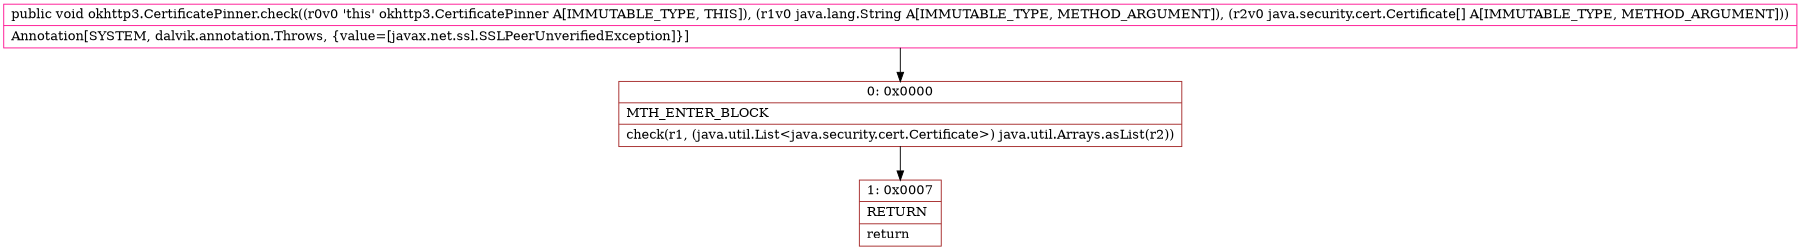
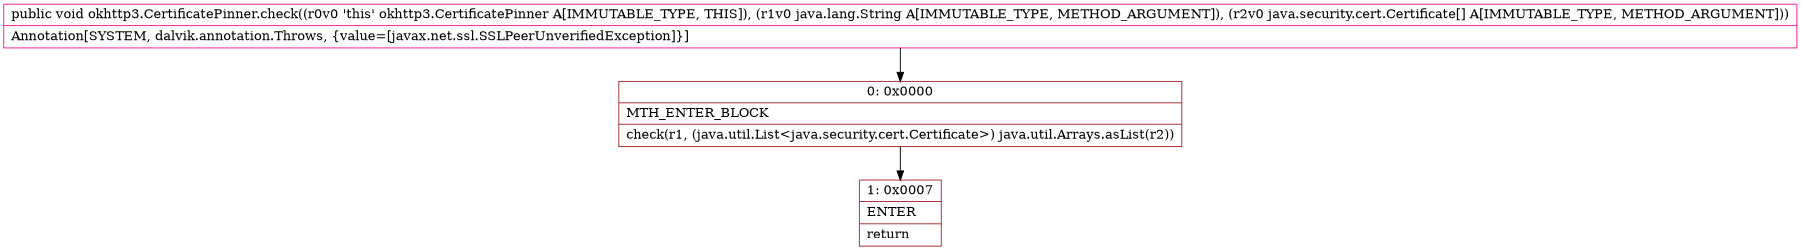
node "1: 0x0007": text "RETURN" -> "ENTER"
